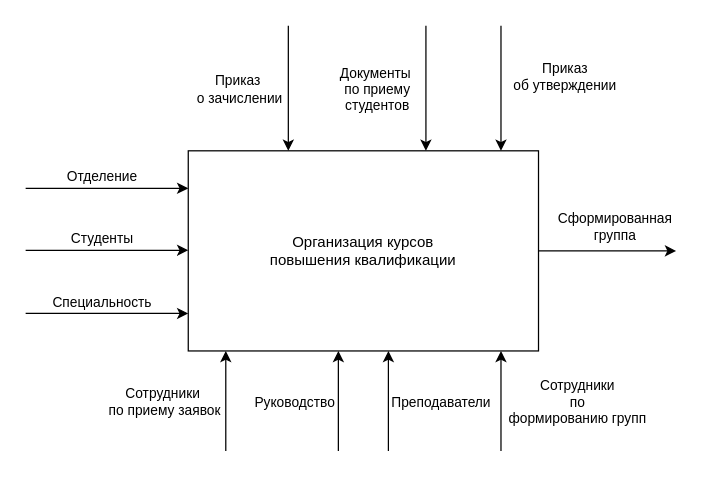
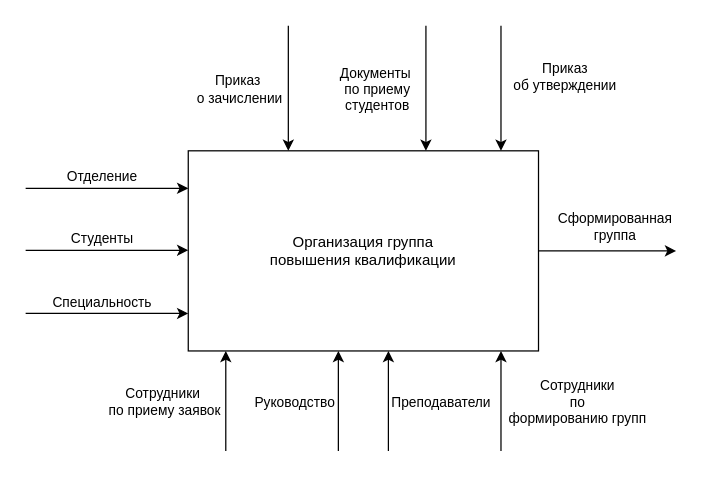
node "Организация курсов повышения квалификации": label "Организация курсов повышения квалификации" -> "Организация группа повышения квалификации"
